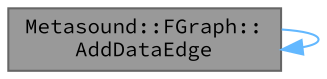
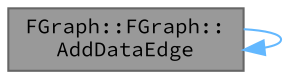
node "Metasound::FGraph:: AddDataEdge": label "Metasound::FGraph:: AddDataEdge" -> "FGraph::FGraph:: AddDataEdge"
